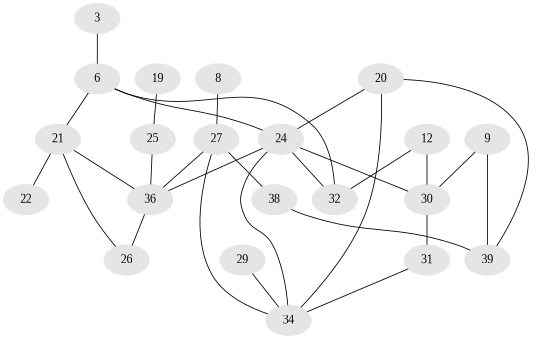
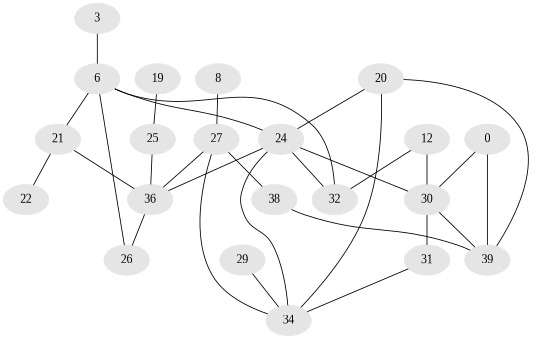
node "9": label "9" -> "0"
edge "21" -- "26": now "6" -- "26"
edge "30" -- "39": added
